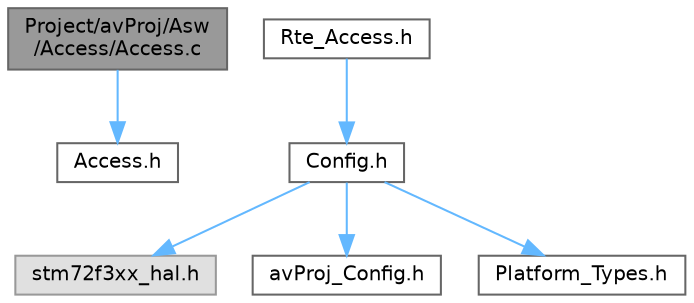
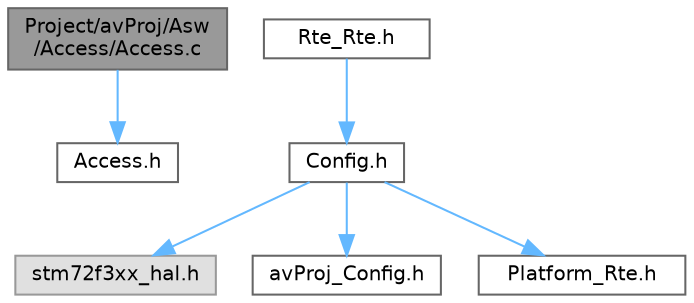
node "Rte_Access.h": label "Rte_Access.h" -> "Rte_Rte.h"
node "Platform_Types.h": label "Platform_Types.h" -> "Platform_Rte.h"
